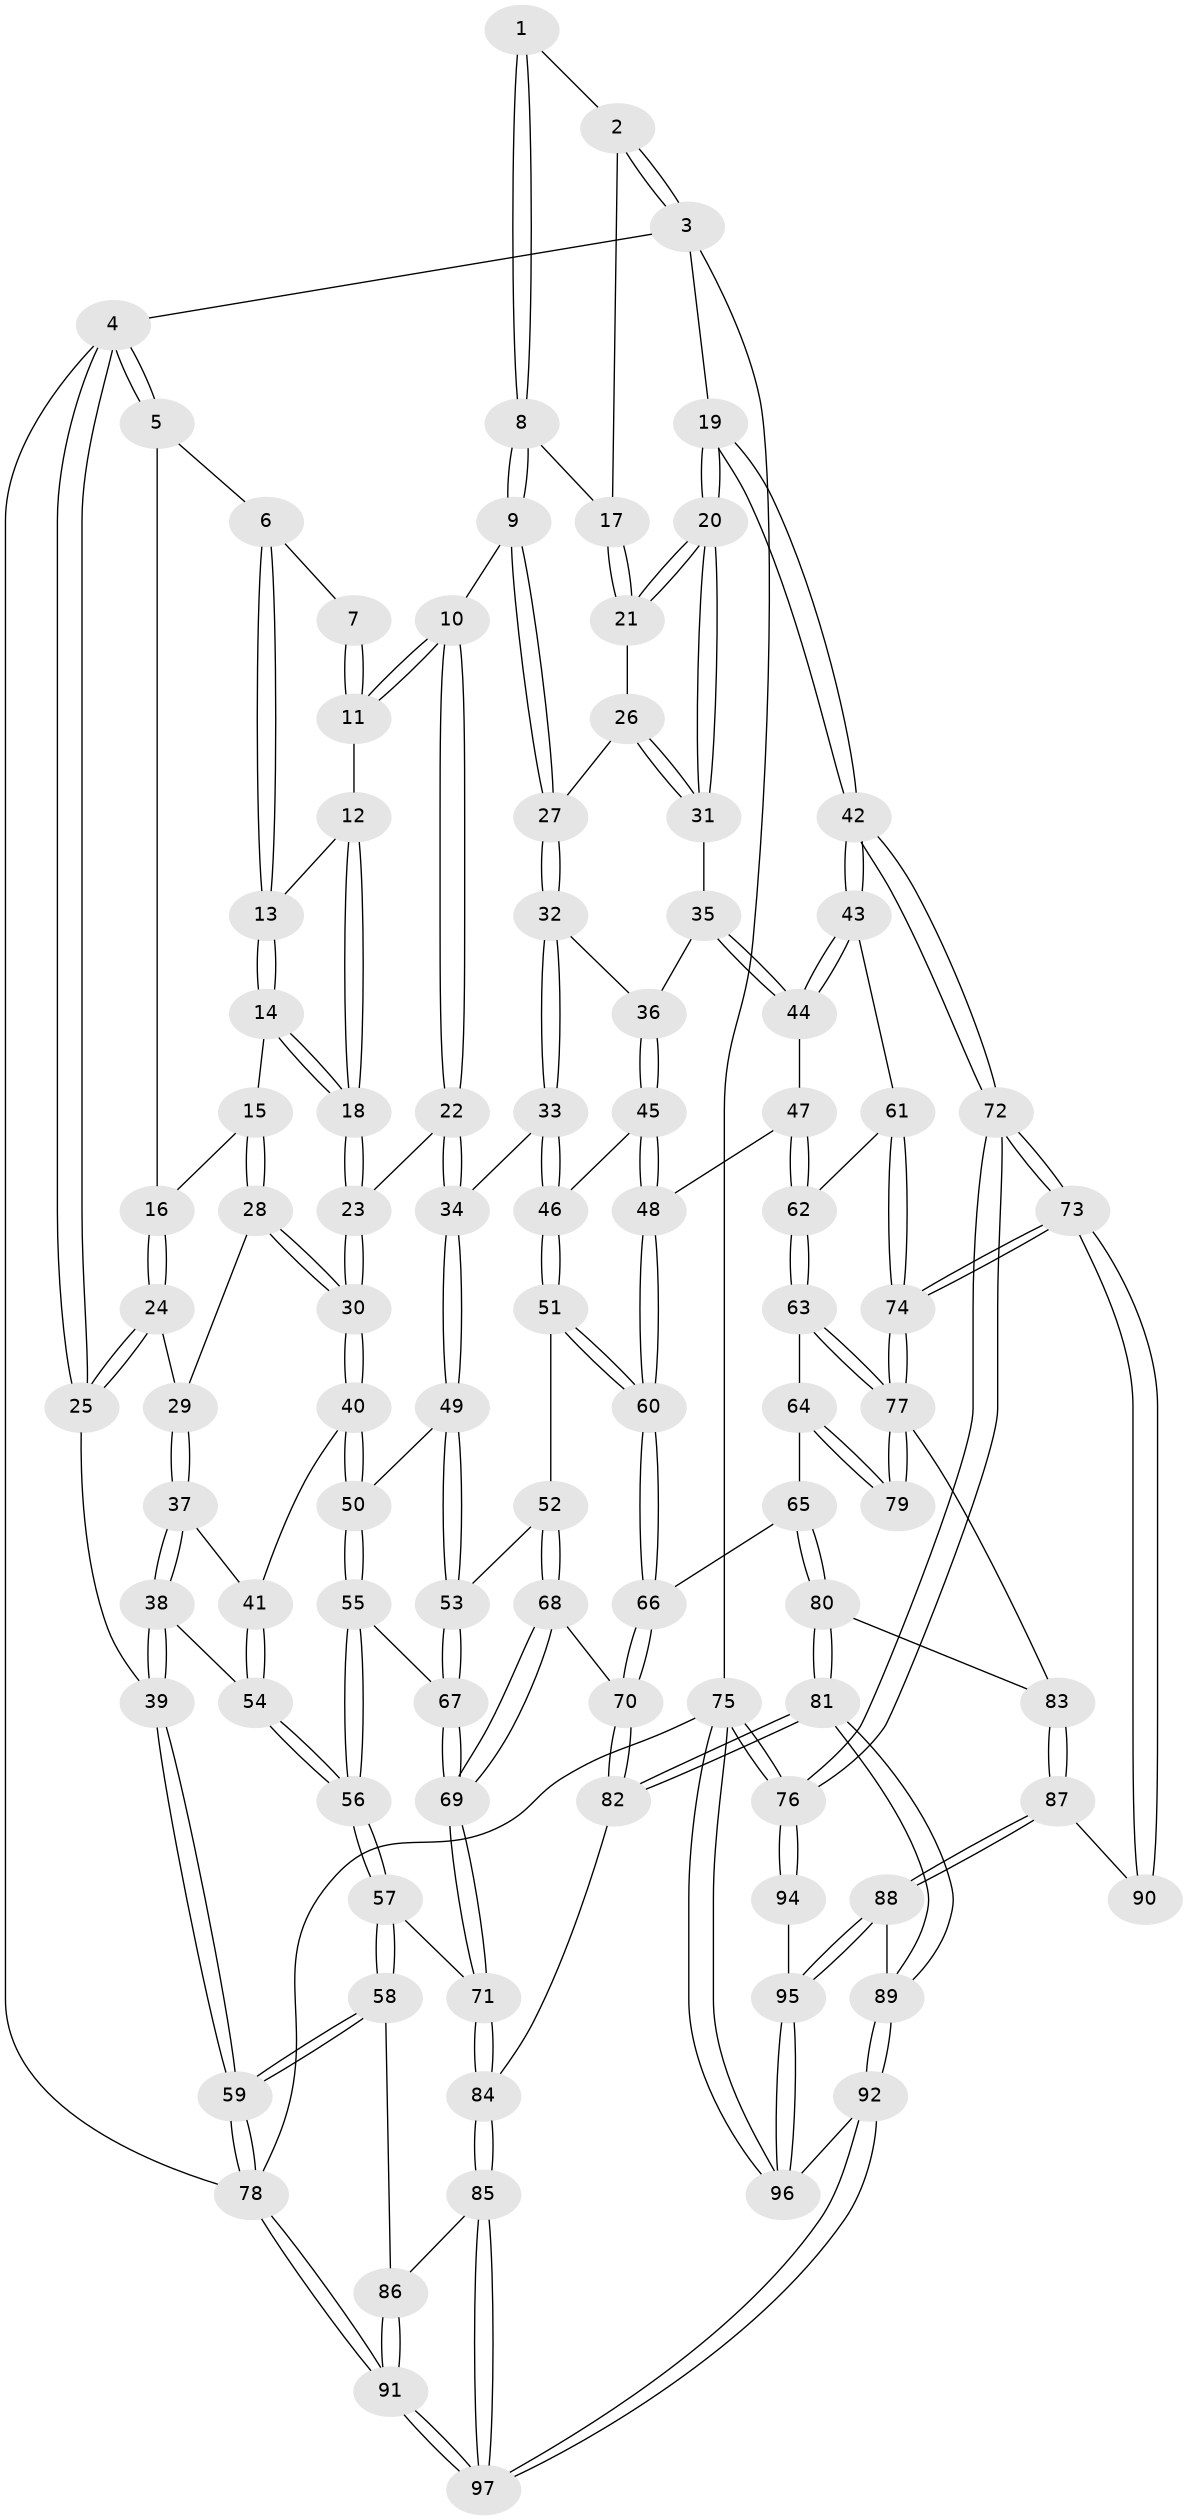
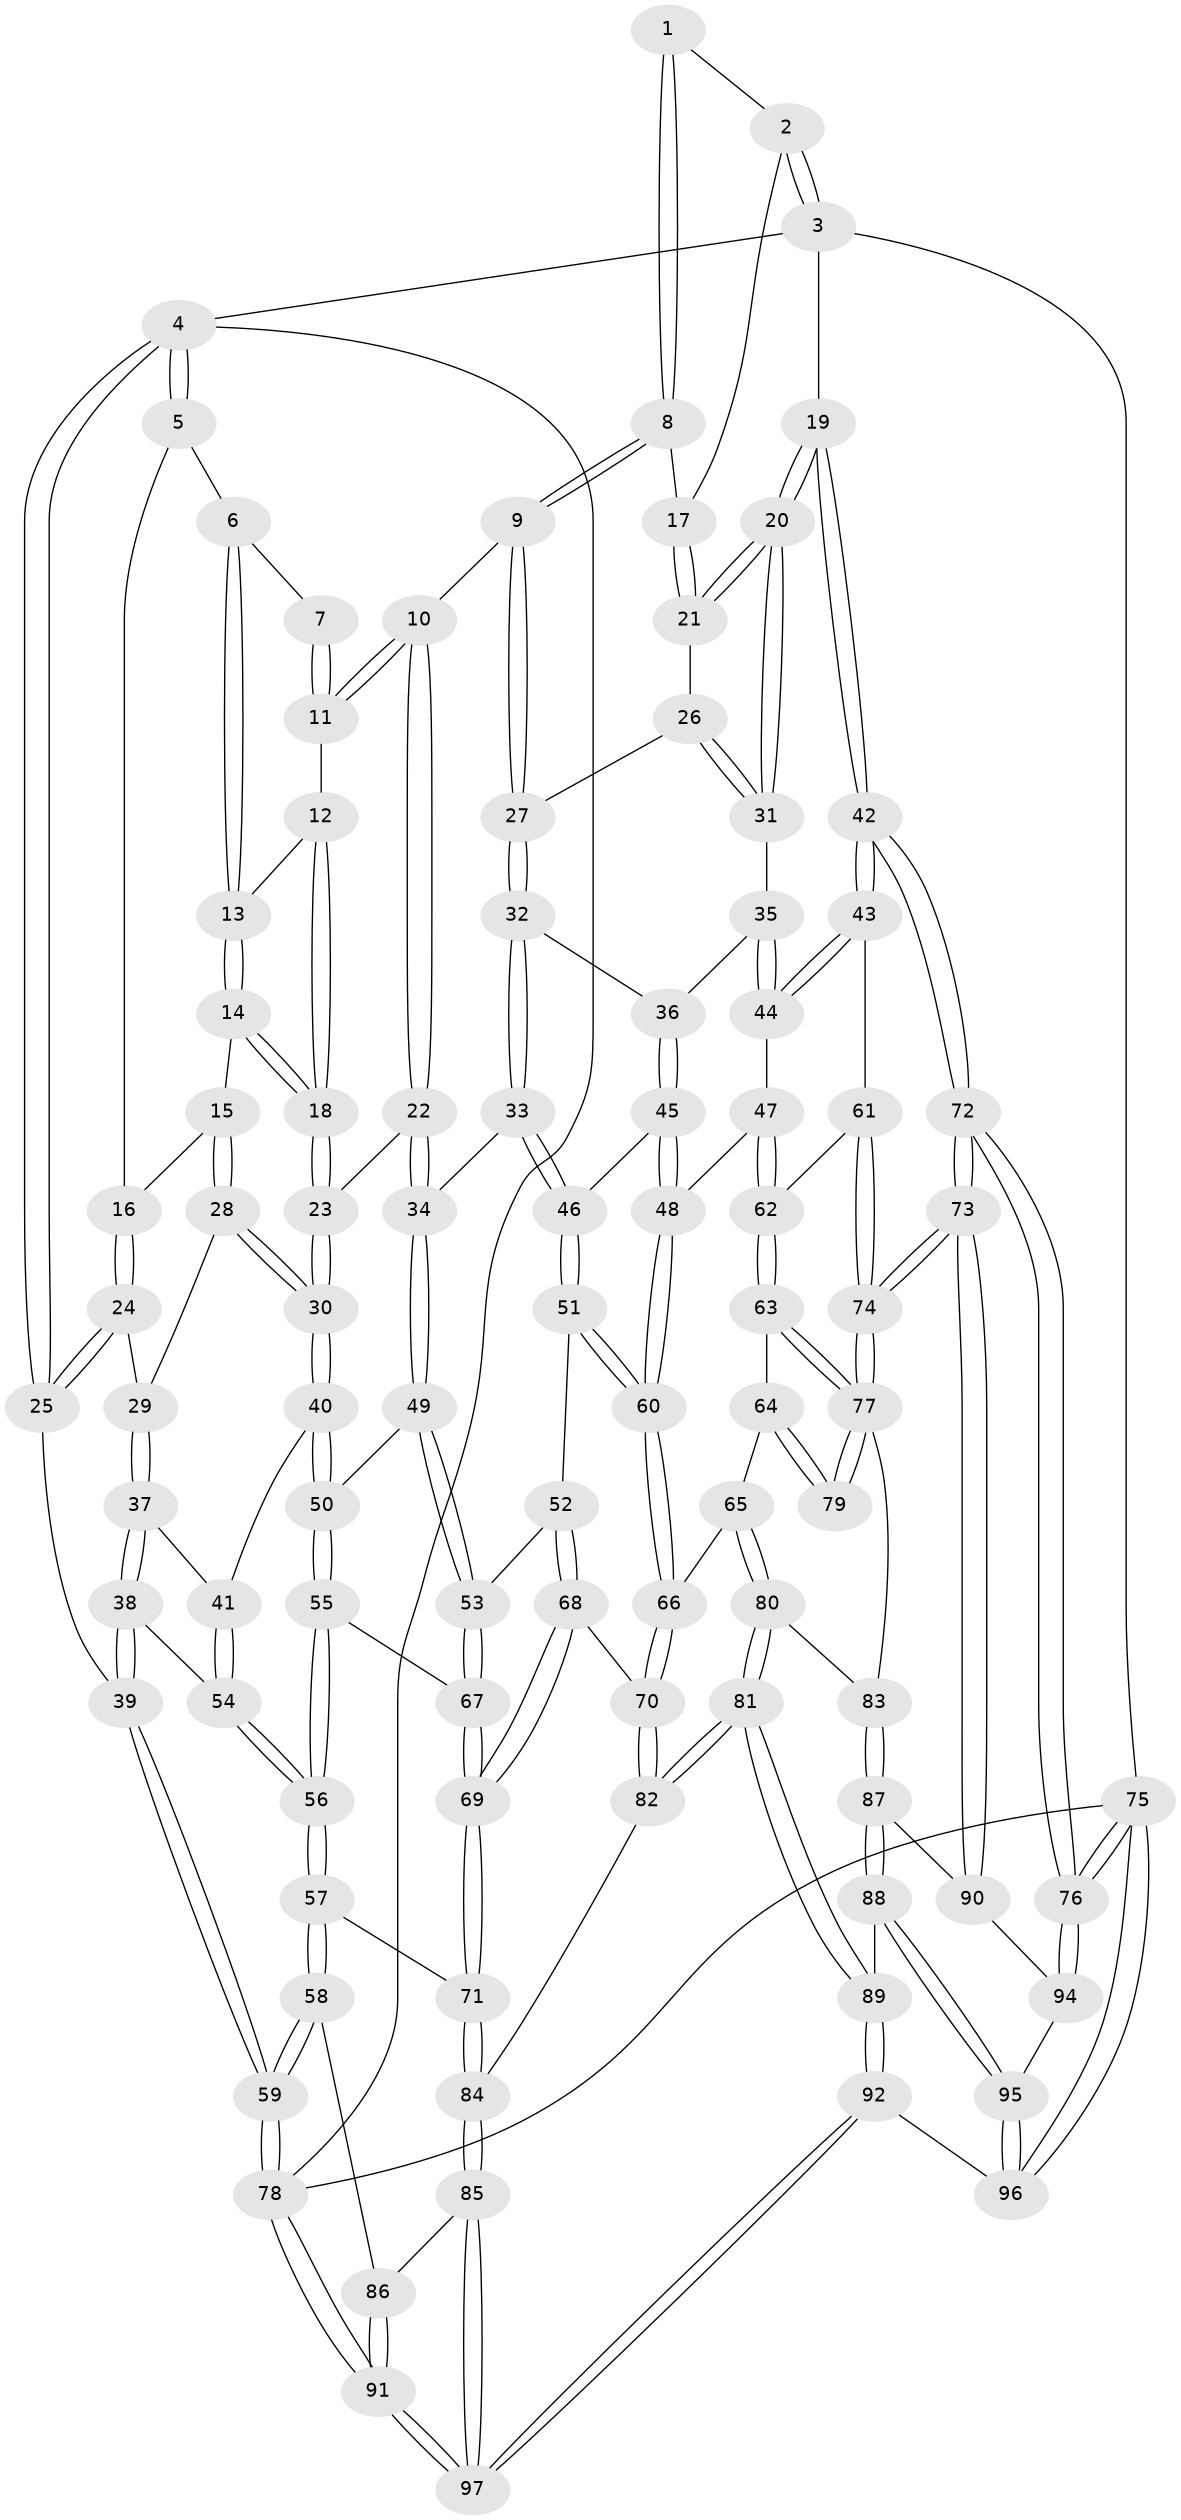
edge "90" -- "94": added
